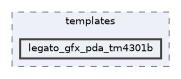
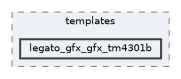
node "legato_gfx_pda_tm4301b": label "legato_gfx_pda_tm4301b" -> "legato_gfx_gfx_tm4301b"
